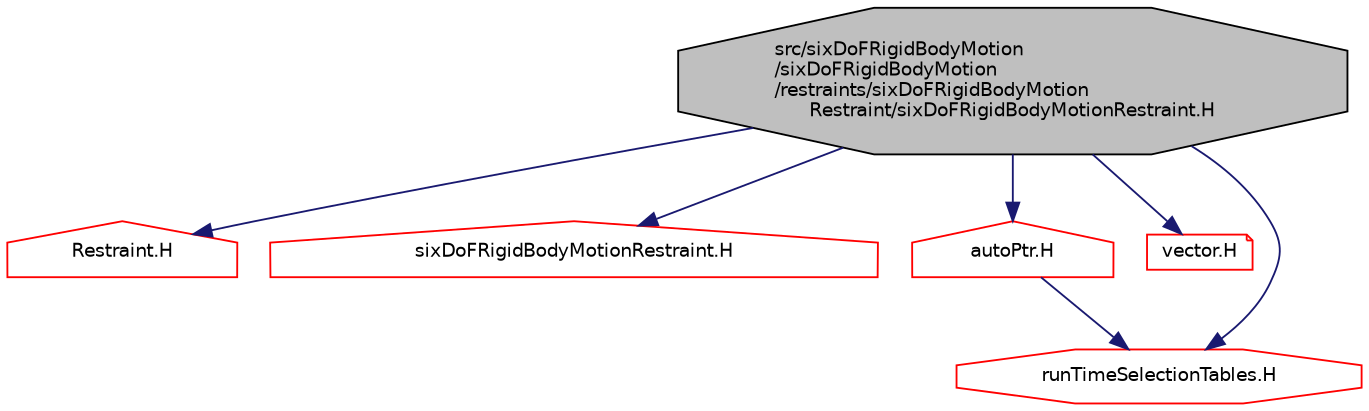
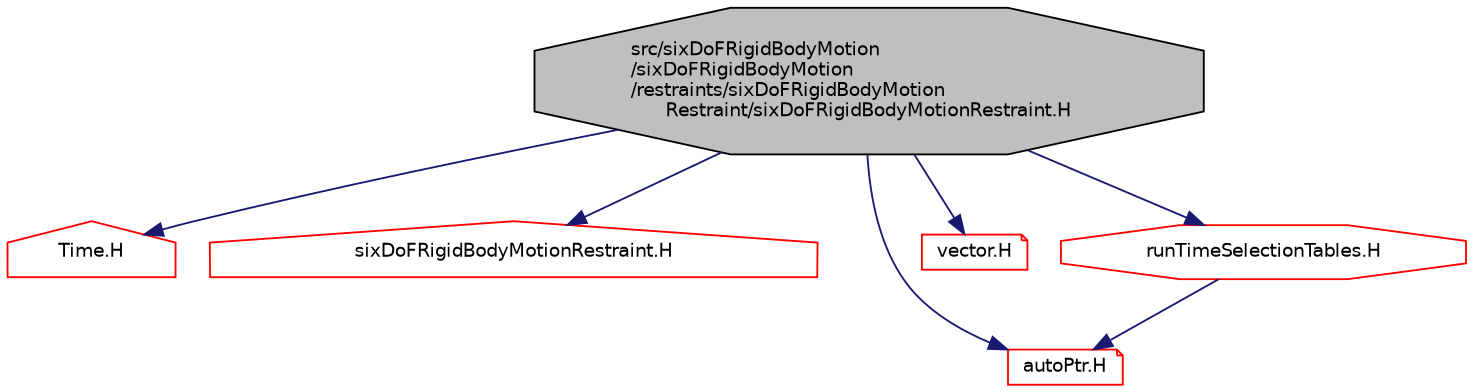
node "Restraint.H": label "Restraint.H" -> "Time.H"
node "autoPtr.H": shape house -> note
edge "autoPtr.H" -> "runTimeSelectionTables.H": reversed
